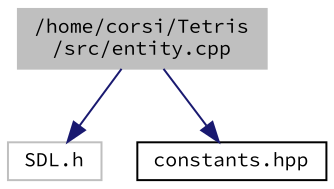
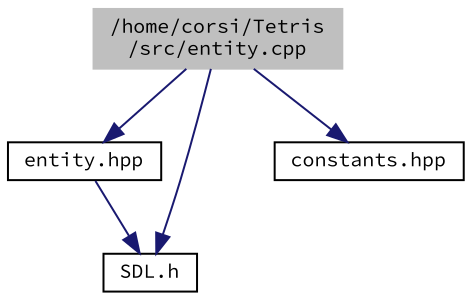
node "SDL.h": color grey75 -> black
node "entity.hpp": added
